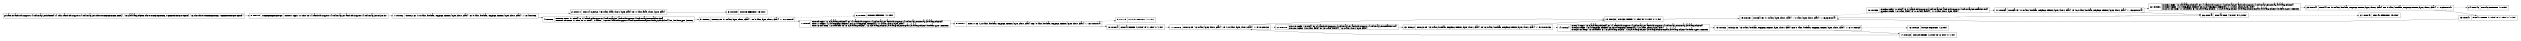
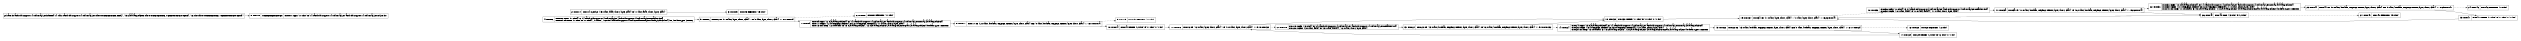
node "1: 0x0002": removed
